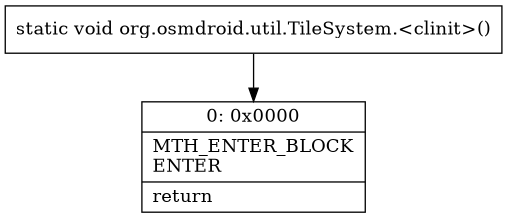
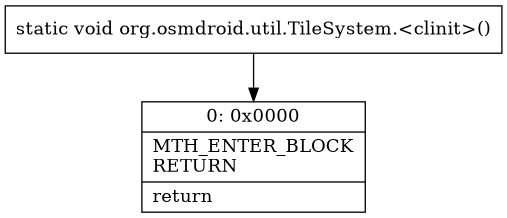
node "0: 0x0000": text "ENTER" -> "RETURN"
